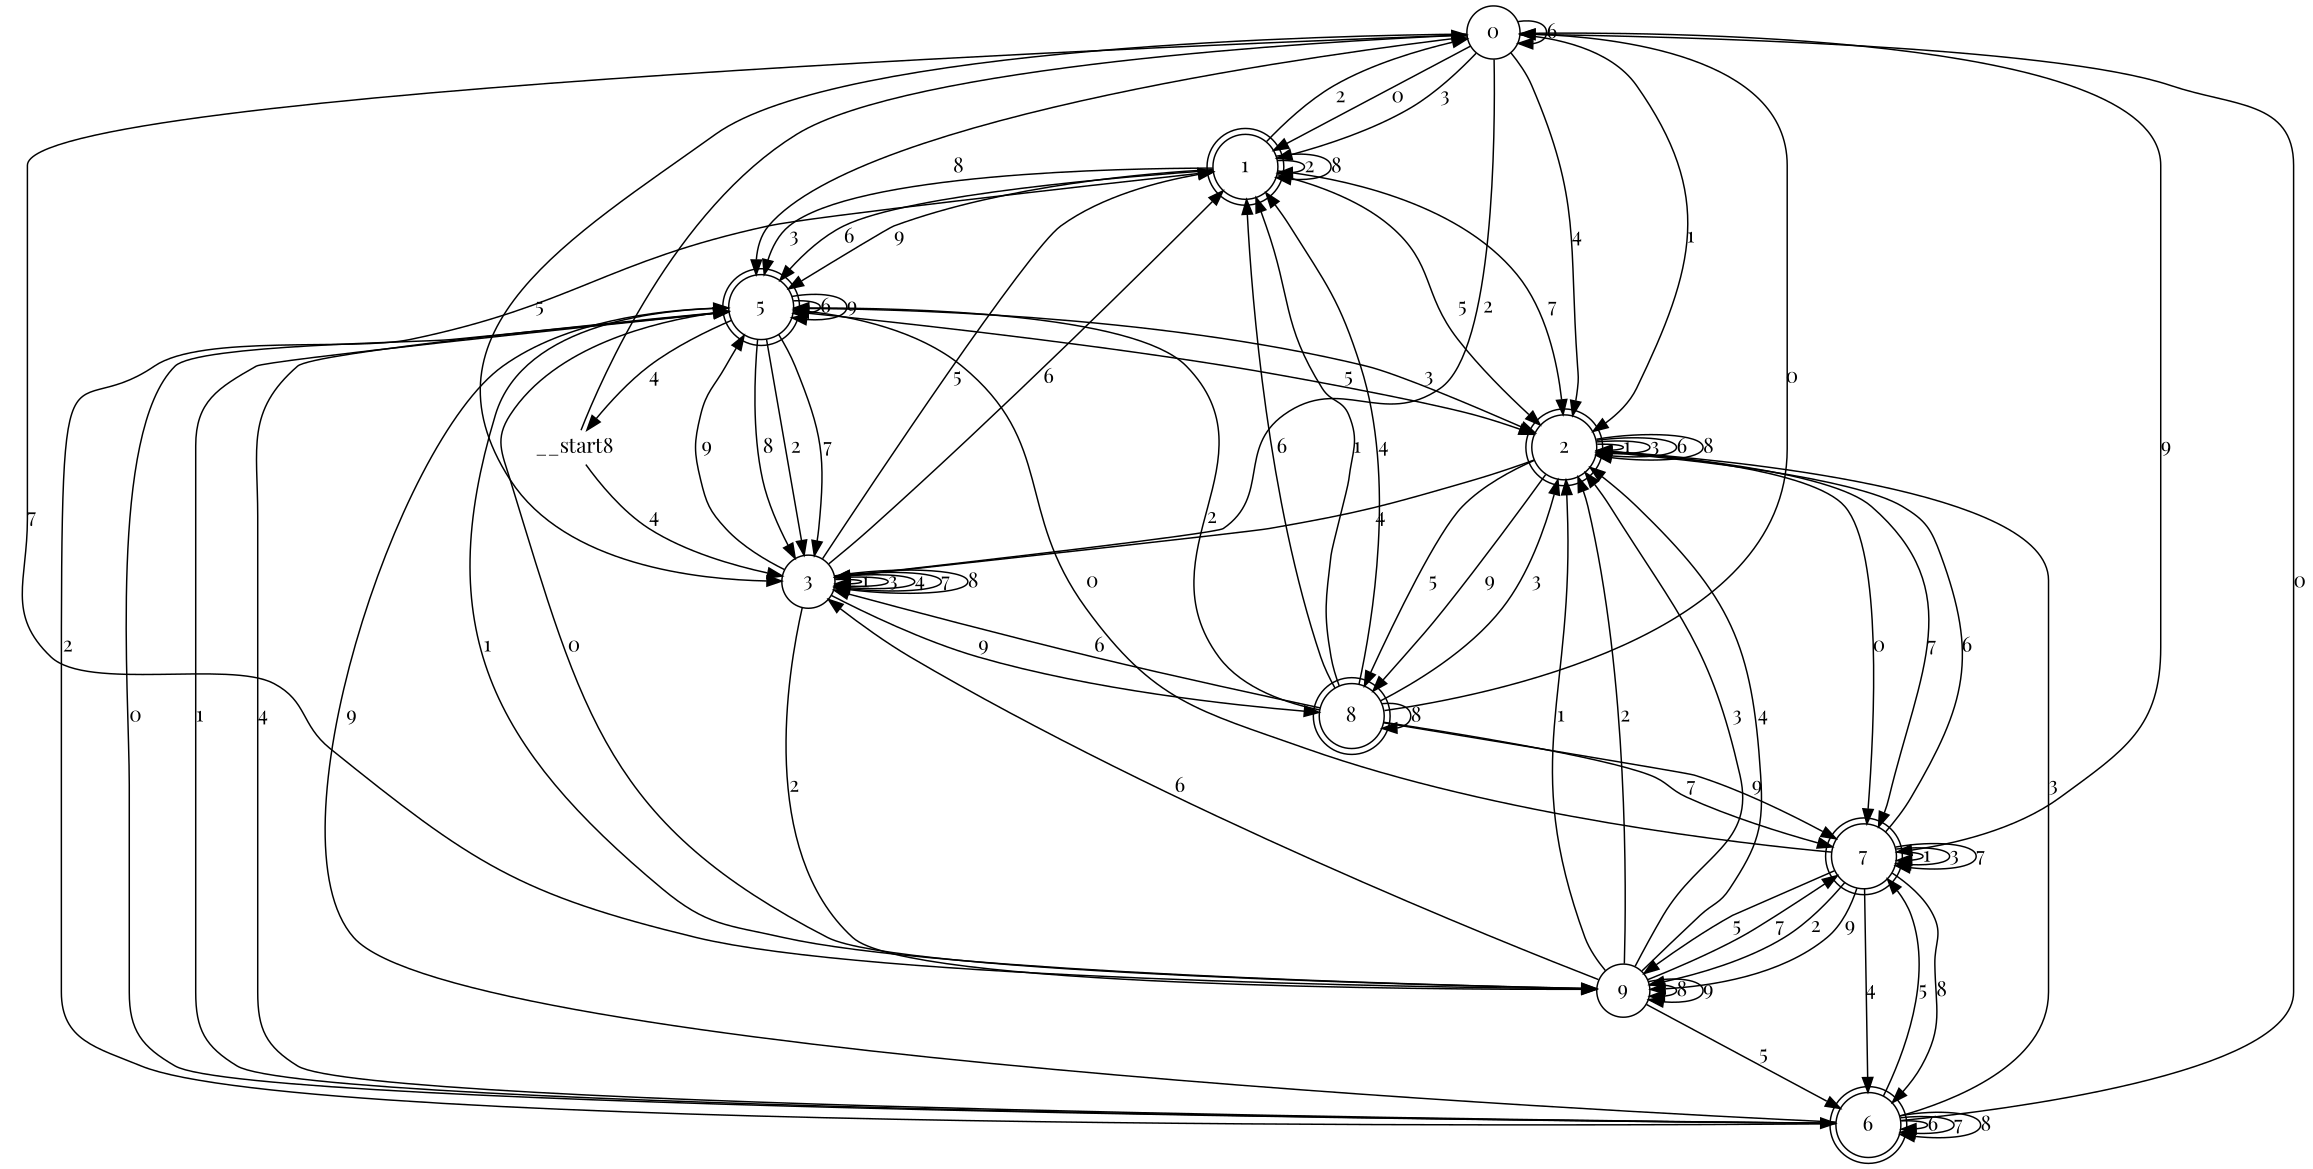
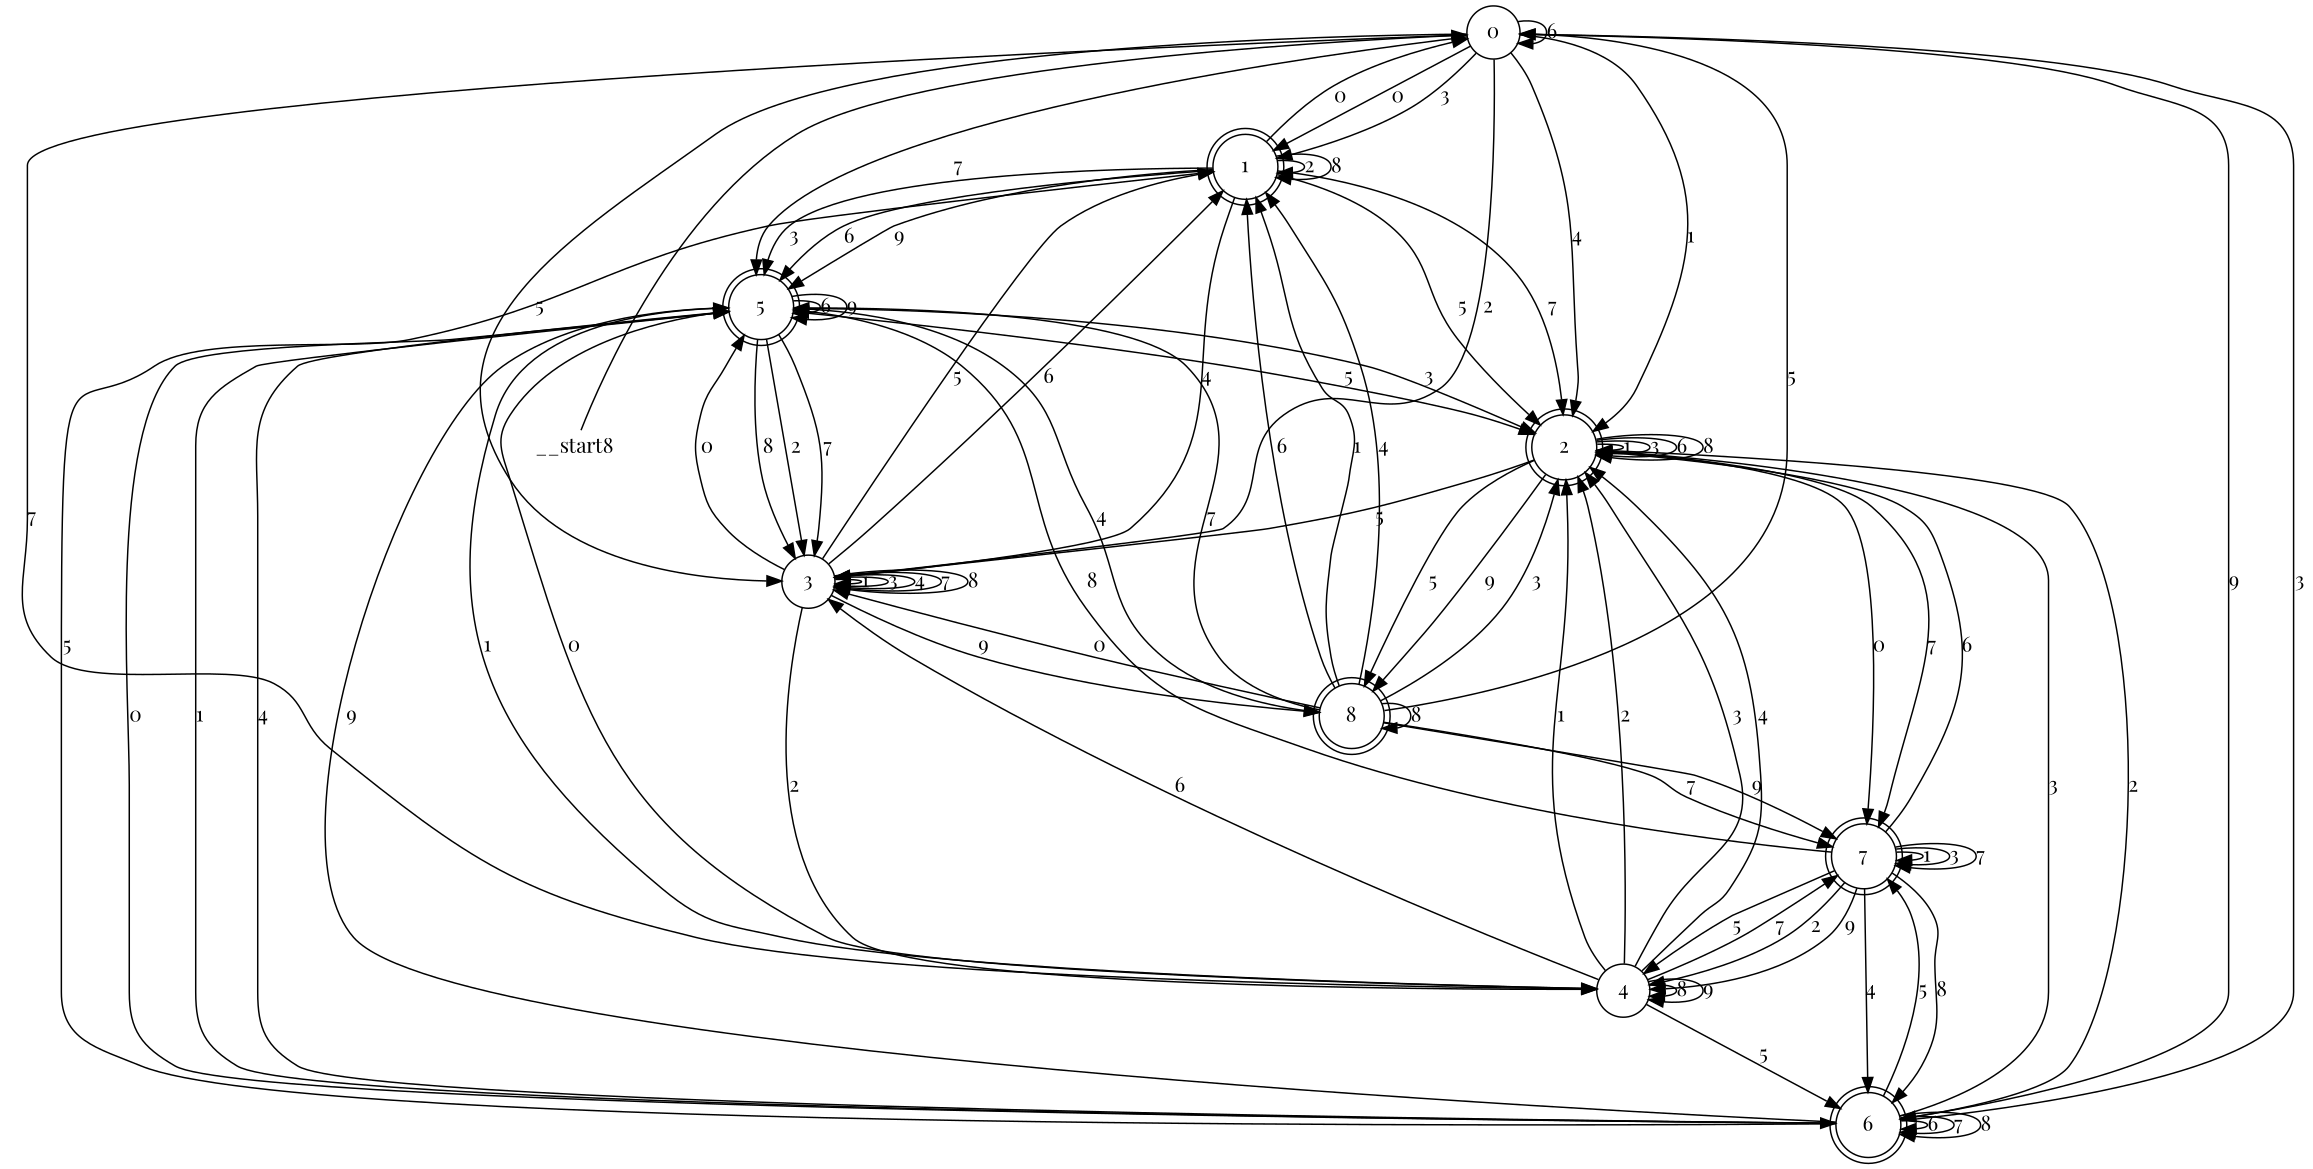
edge "1" -> "0": label "2" -> "0"
edge "0" -> "5": label "8" -> "7"
edge "0" -> "7": now "0" -> "6"
edge "5" -> "__start8": now "5" -> "8"
edge "8" -> "0": label "0" -> "5"
edge "3" -> "5": label "9" -> "0"
edge "8" -> "5": label "2" -> "7"
edge "2" -> "3": label "4" -> "5"
edge "__start8" -> "3": now "1" -> "3"
edge "7" -> "5": label "0" -> "8"
edge "6" -> "0": label "0" -> "3"
edge "2" -> "6": added, label "2"
edge "6" -> "1": label "2" -> "5"
edge "8" -> "3": label "6" -> "0"
node "9": label "9" -> "4"
